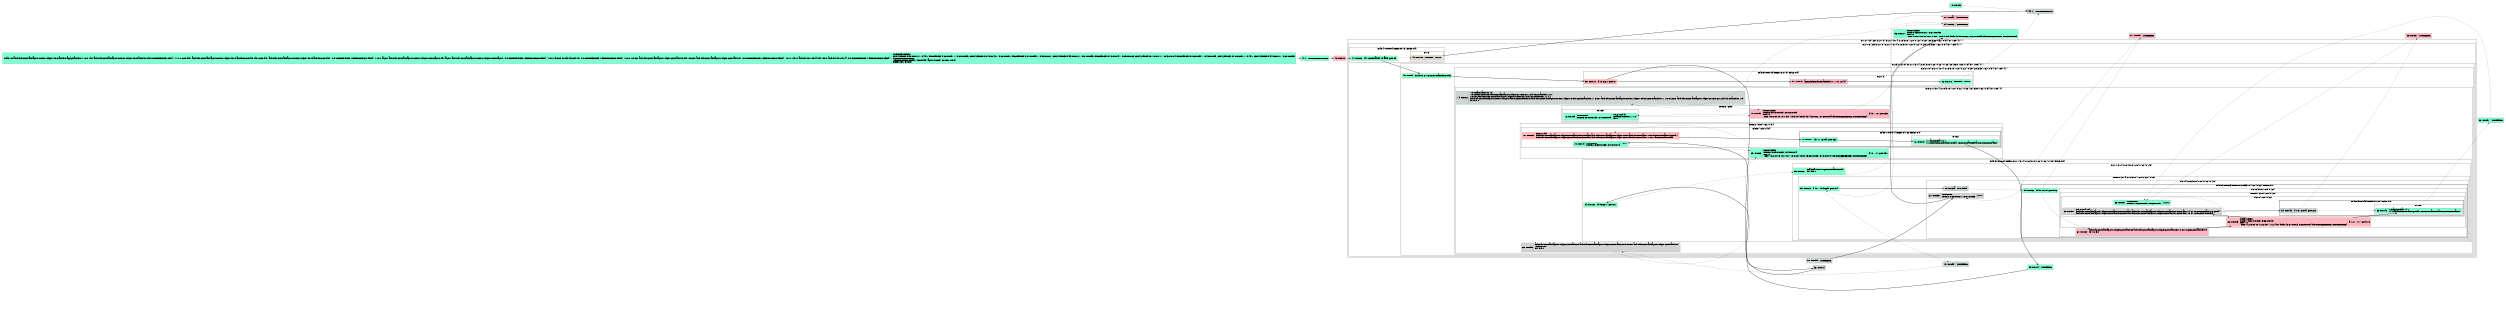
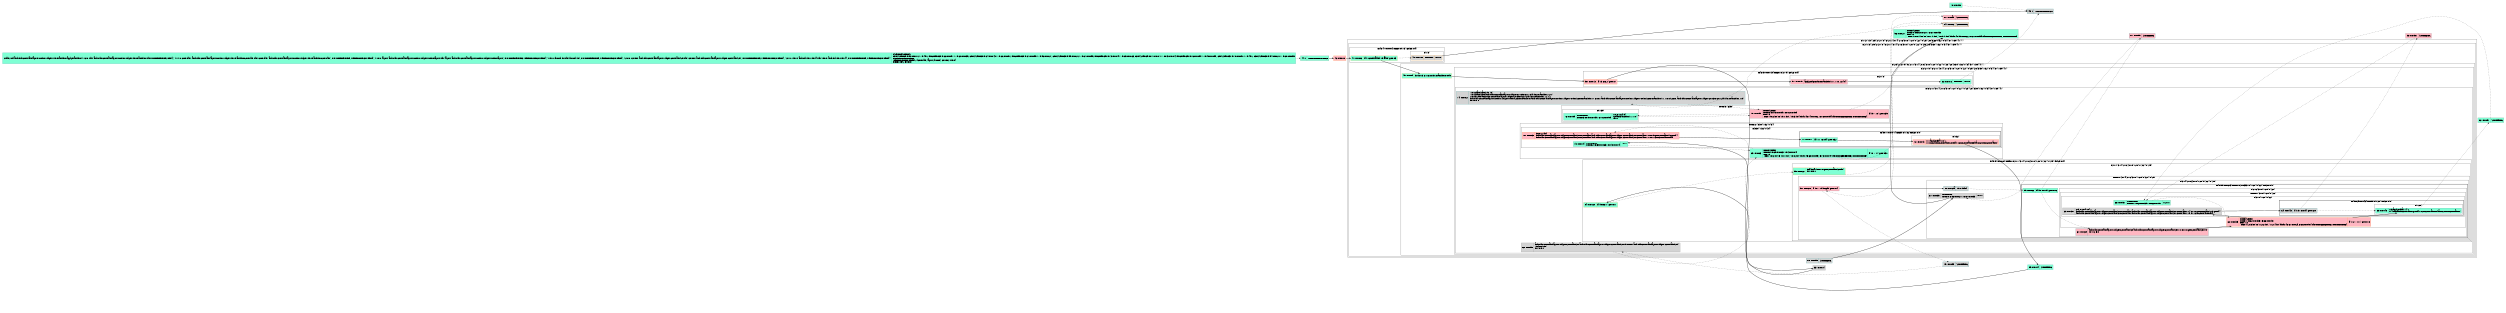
node "72: 0x0073": fillcolor aquamarine -> lightpink
node "57: 0x0028": fillcolor aquamarine -> lightpink
